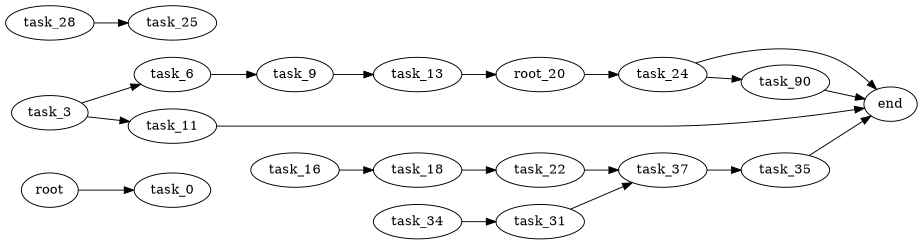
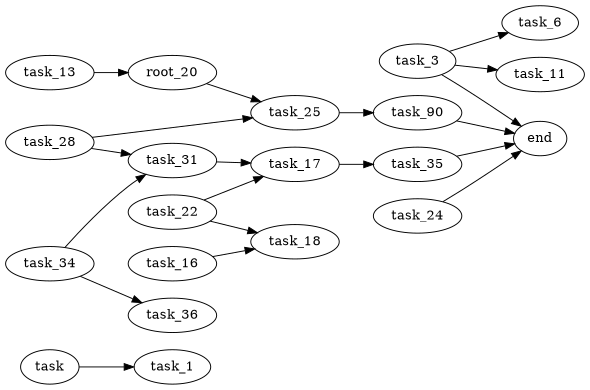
node "task_9": removed
edge "root_20" -> "task_24": now "root_20" -> "task_25"
edge "task_24" -> "task_90": now "task_25" -> "task_90"
edge "task_11" -> "end": now "task_3" -> "end"
edge "task_28" -> "task_31": added
edge "task_18" -> "task_22": reversed
node "task_37": label "task_37" -> "task_17"
node "root": label "root" -> "task"
node "task_0": label "task_0" -> "task_1"
node "task_36": added
